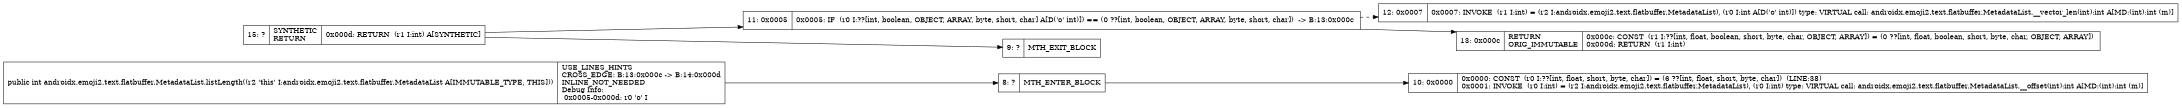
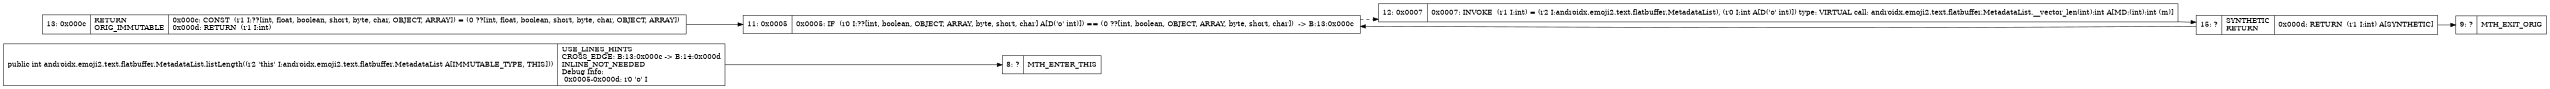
edge "12: 0x0007" -> "15: ?": added
edge "11: 0x0005" -> "13: 0x000c": reversed
node "9: ?": text "MTH_EXIT_BLOCK" -> "MTH_EXIT_ORIG"
node "8: ?": text "MTH_ENTER_BLOCK" -> "MTH_ENTER_THIS"
node "10: 0x0000": removed
